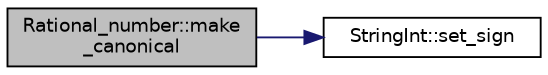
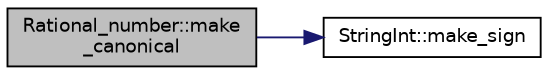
node "StringInt::set_sign": label "StringInt::set_sign" -> "StringInt::make_sign"
